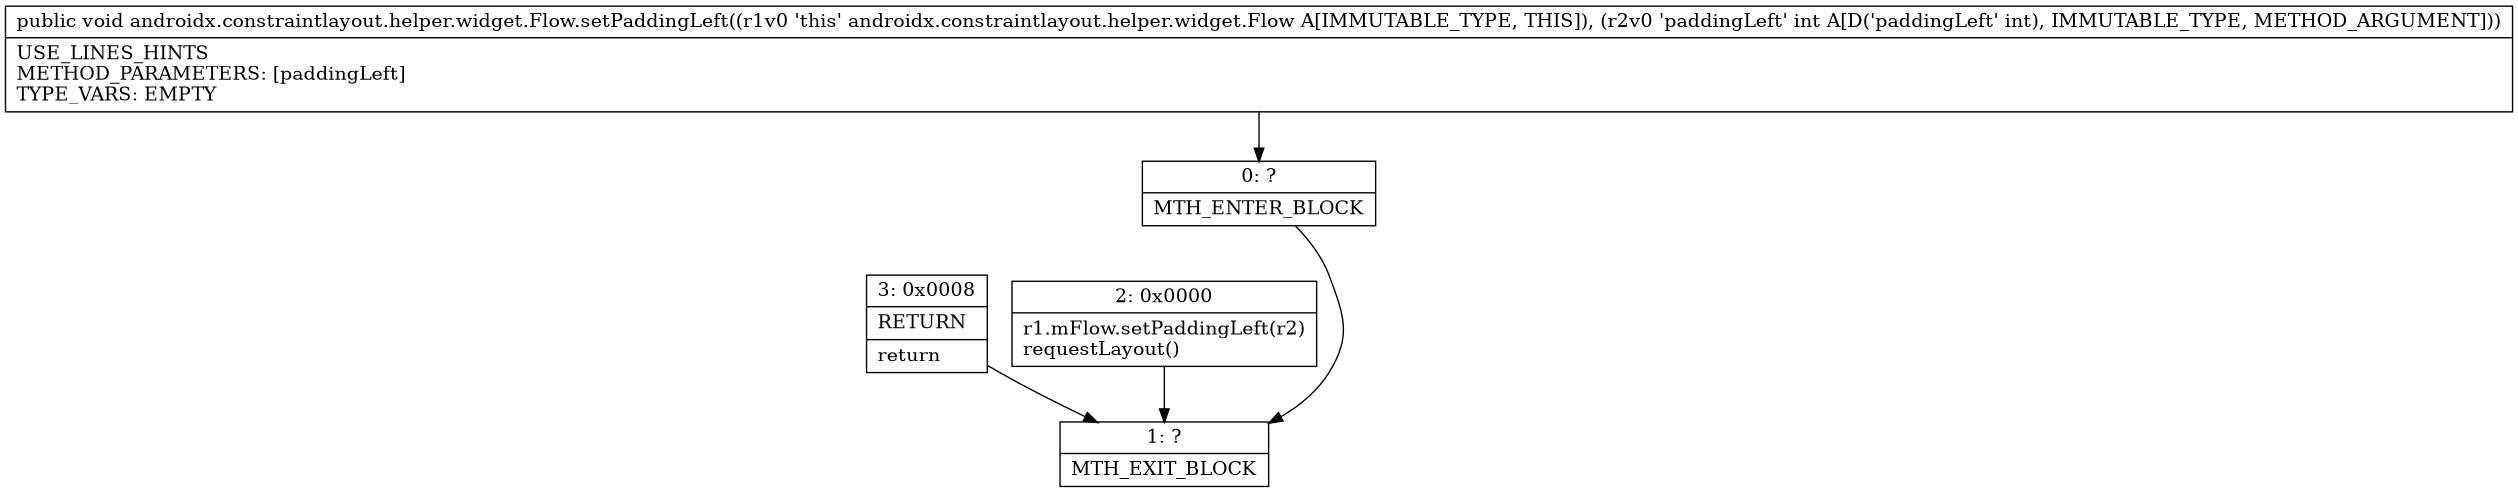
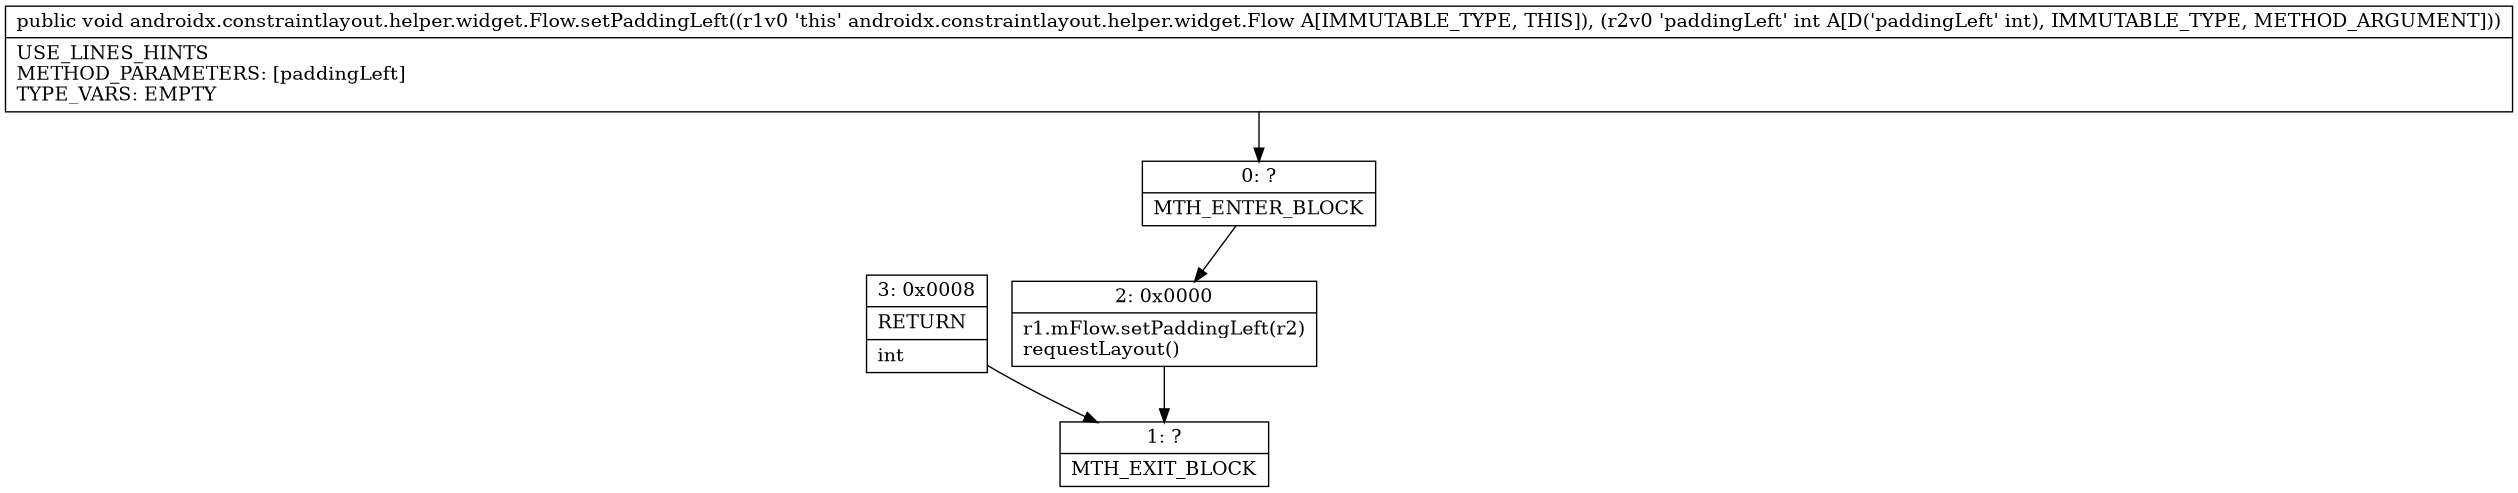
edge "0: ?" -> "1: ?": now "0: ?" -> "2: 0x0000"
node "3: 0x0008": text "return" -> "int"
